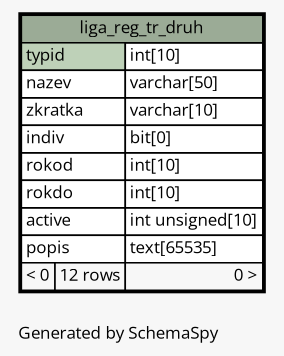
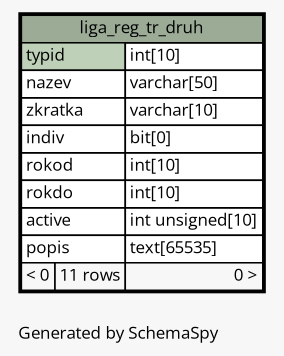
node "liga_reg_tr_druh": text "12 rows" -> "11 rows"
